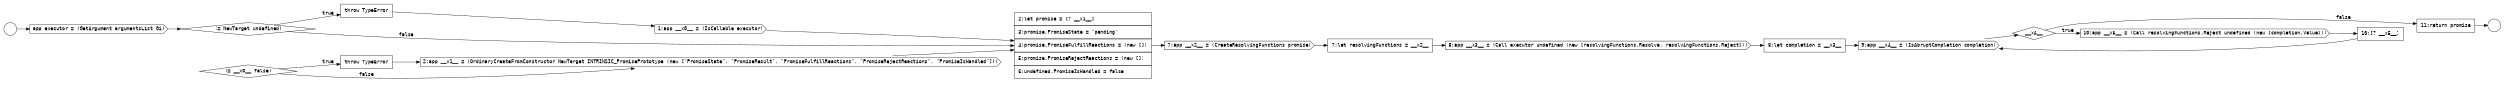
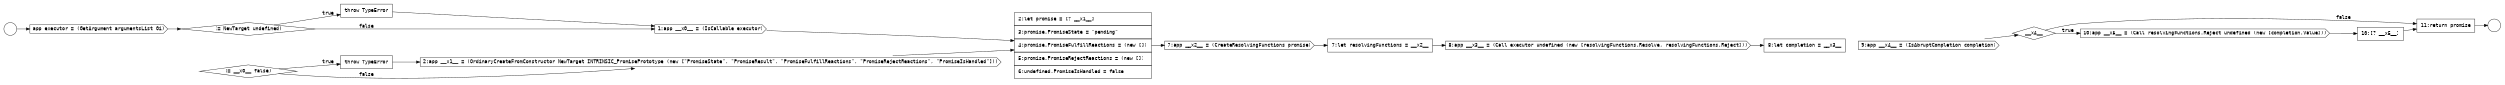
edge "(= NewTarget undefined)" -> "2:let promise = [? __x1__]": now "(= NewTarget undefined)" -> "1:app __x0__ = (IsCallable executor)"
edge "8:let completion = __x3__" -> "9:app __x4__ = (IsAbruptCompletion completion)": removed
edge "10:[? __x5__]" -> "9:app __x4__ = (IsAbruptCompletion completion)": now "10:[? __x5__]" -> "11:return promise"
